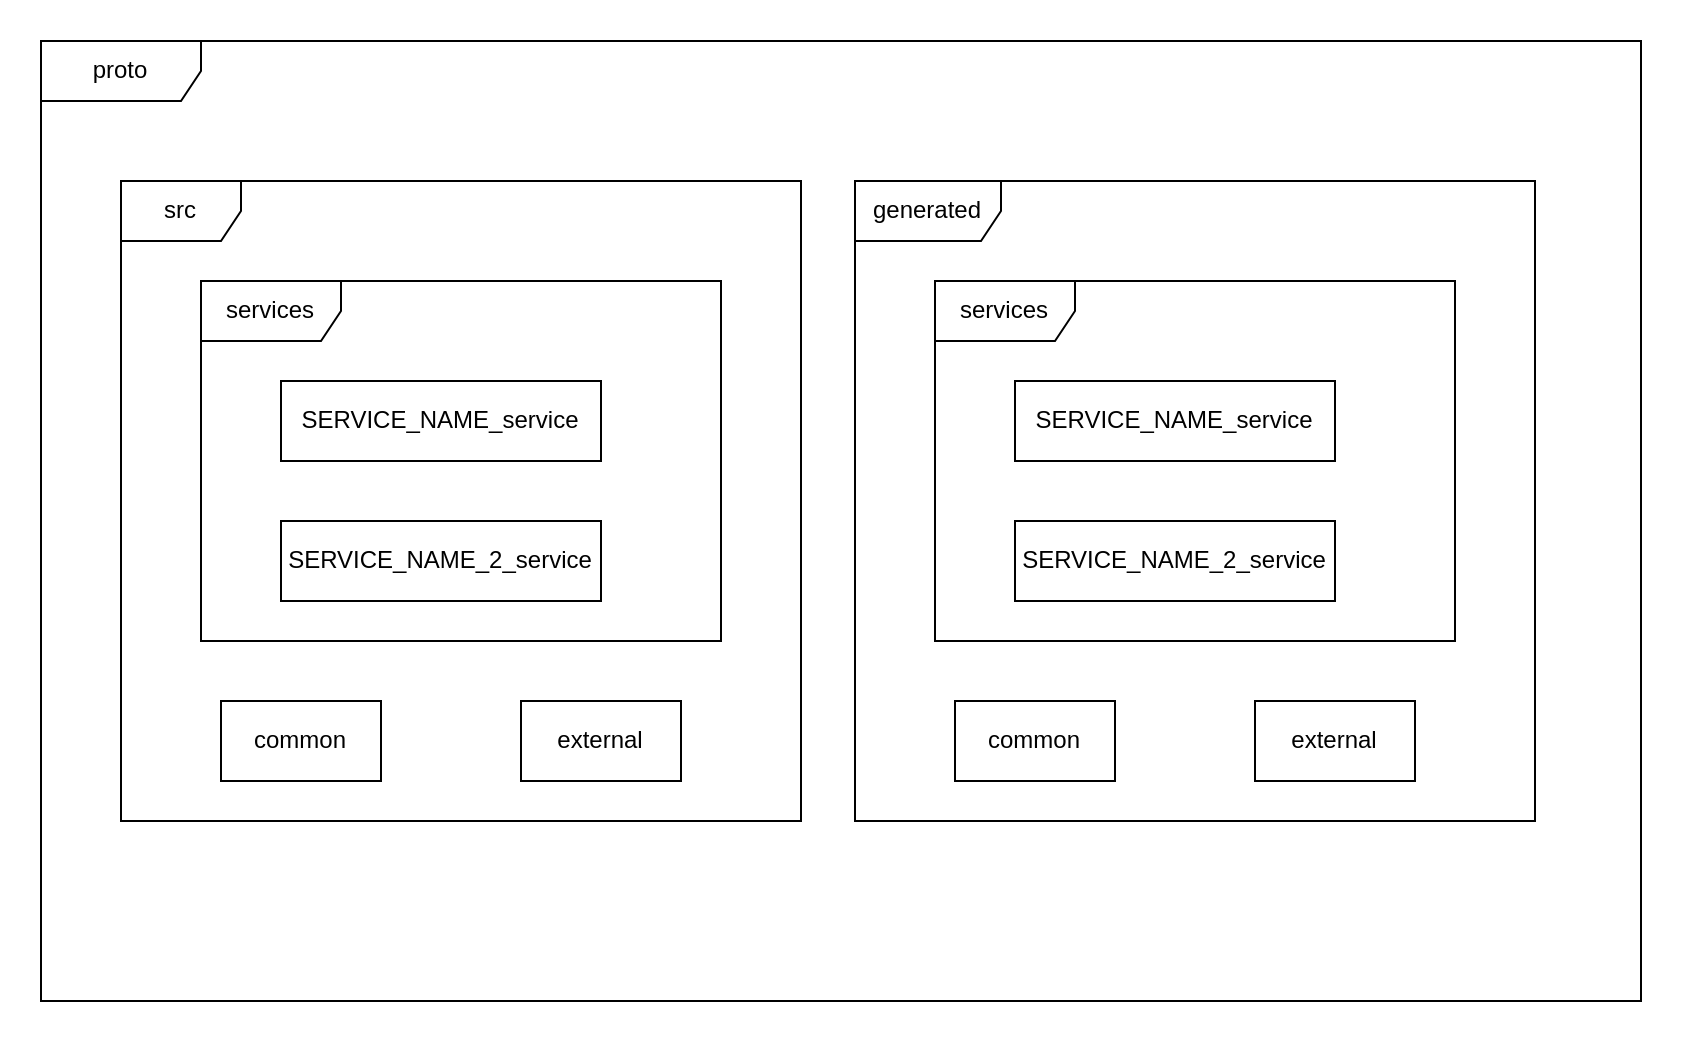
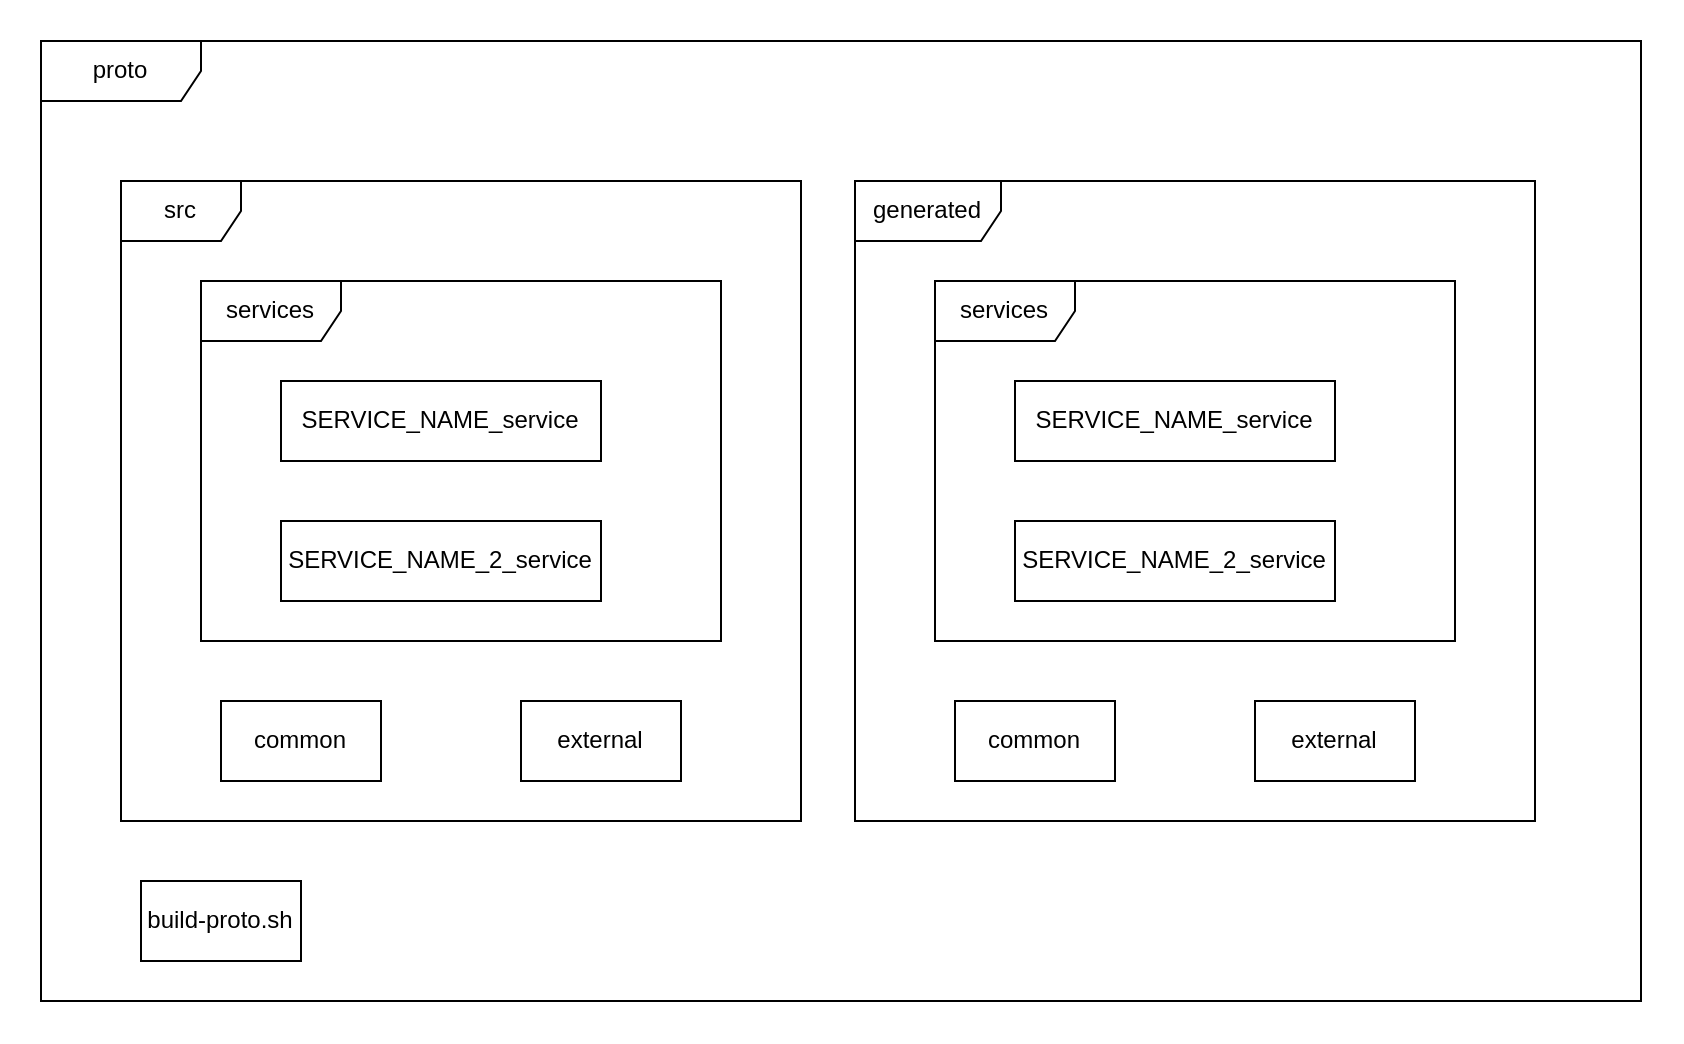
node "build-proto.sh": added
